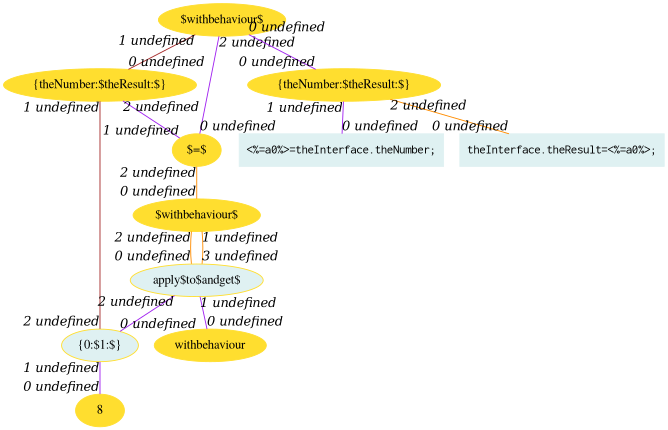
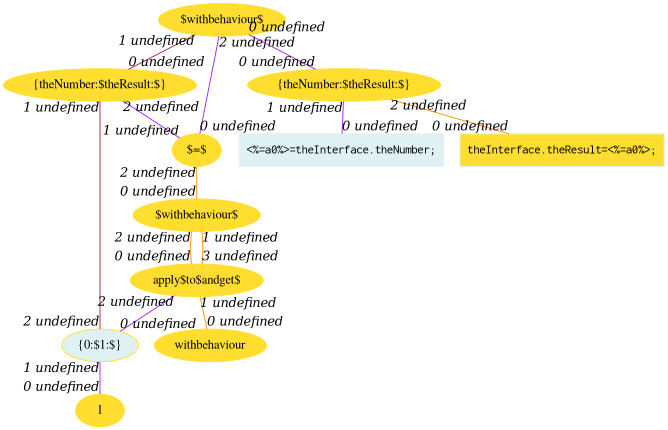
node "theInterface.theResult=<%=a0%>;": fillcolor #dff1f2 -> #ffde2f
node "apply$to$andget$": fillcolor #dff1f2 -> #ffde2f
edge "apply$to$andget$" -- "withbehaviour": color purple -> darkorange
node "8": label "8" -> "1"
